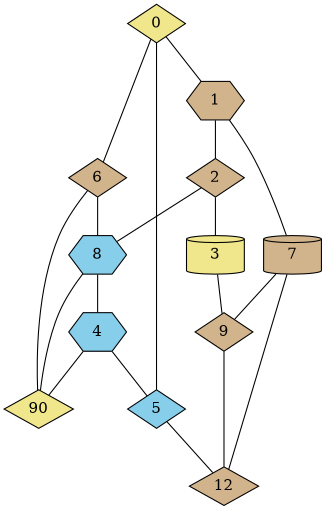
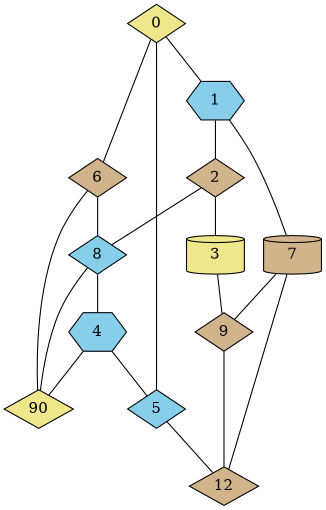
node "1": fillcolor tan -> skyblue
node "8": shape hexagon -> diamond
